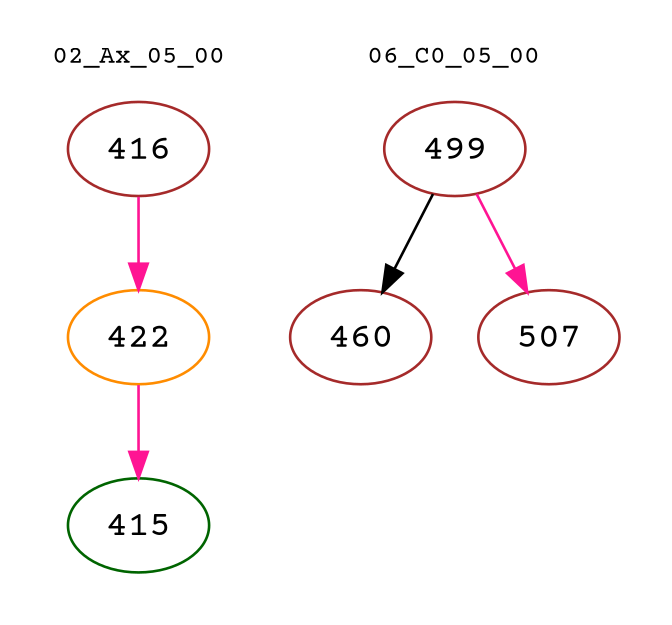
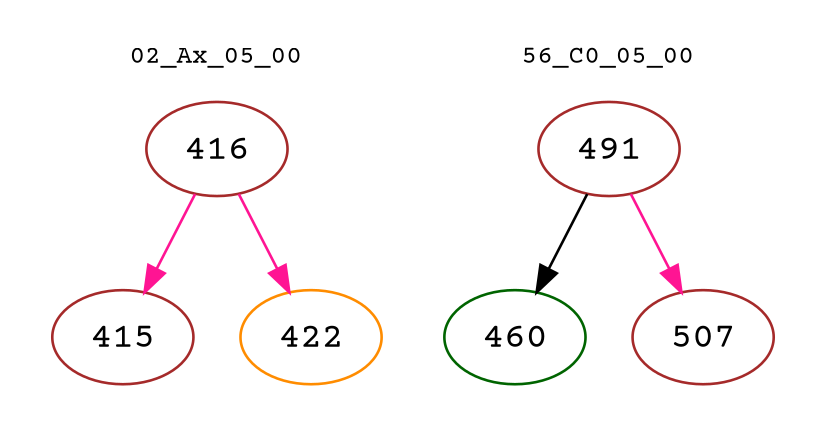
cluster "06_C0_05_00": label "06_C0_05_00" -> "56_C0_05_00"
node "499": label "499" -> "491"
node "460": color brown -> darkgreen
edge "422" -> "415": now "416" -> "415"
node "415": color darkgreen -> brown
